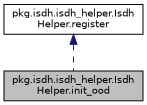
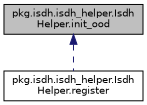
edge "pkg.isdh.isdh_helper.Isdh Helper.init_ood" -> "pkg.isdh.isdh_helper.Isdh Helper.register": reversed
